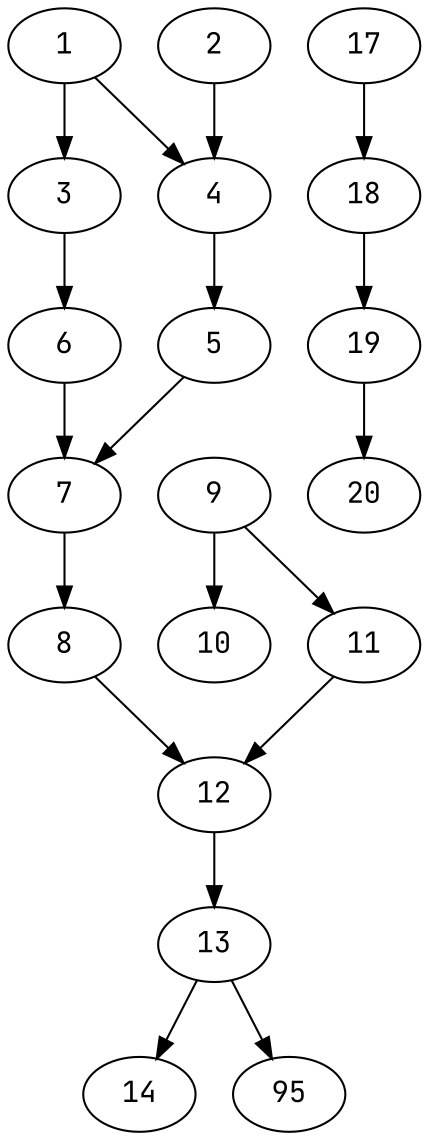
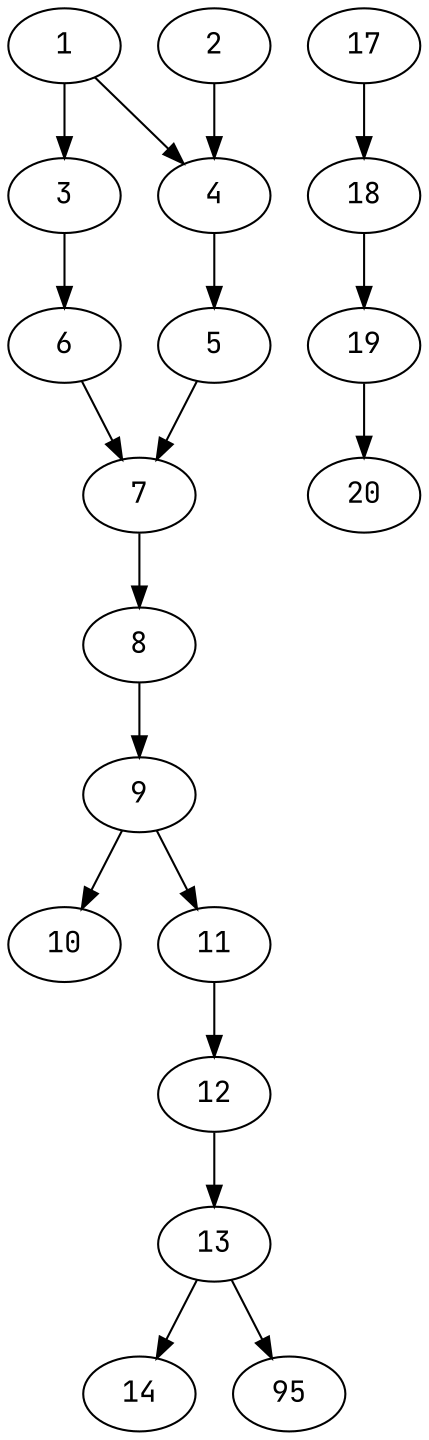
edge "8" -> "12": now "8" -> "9"
